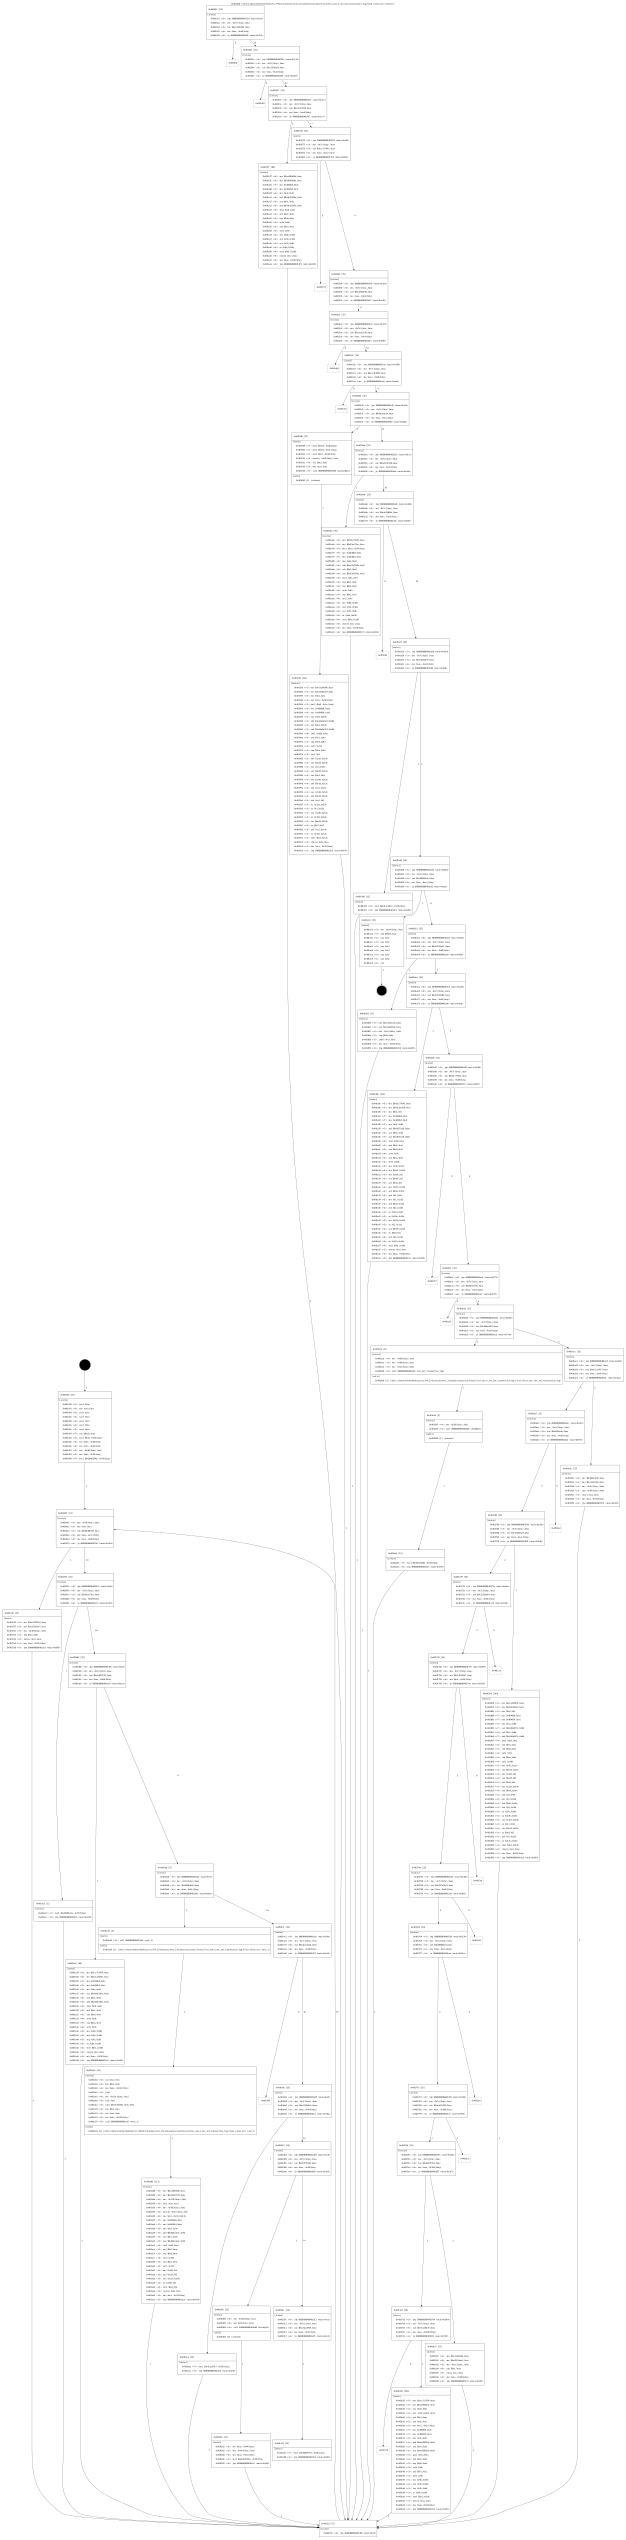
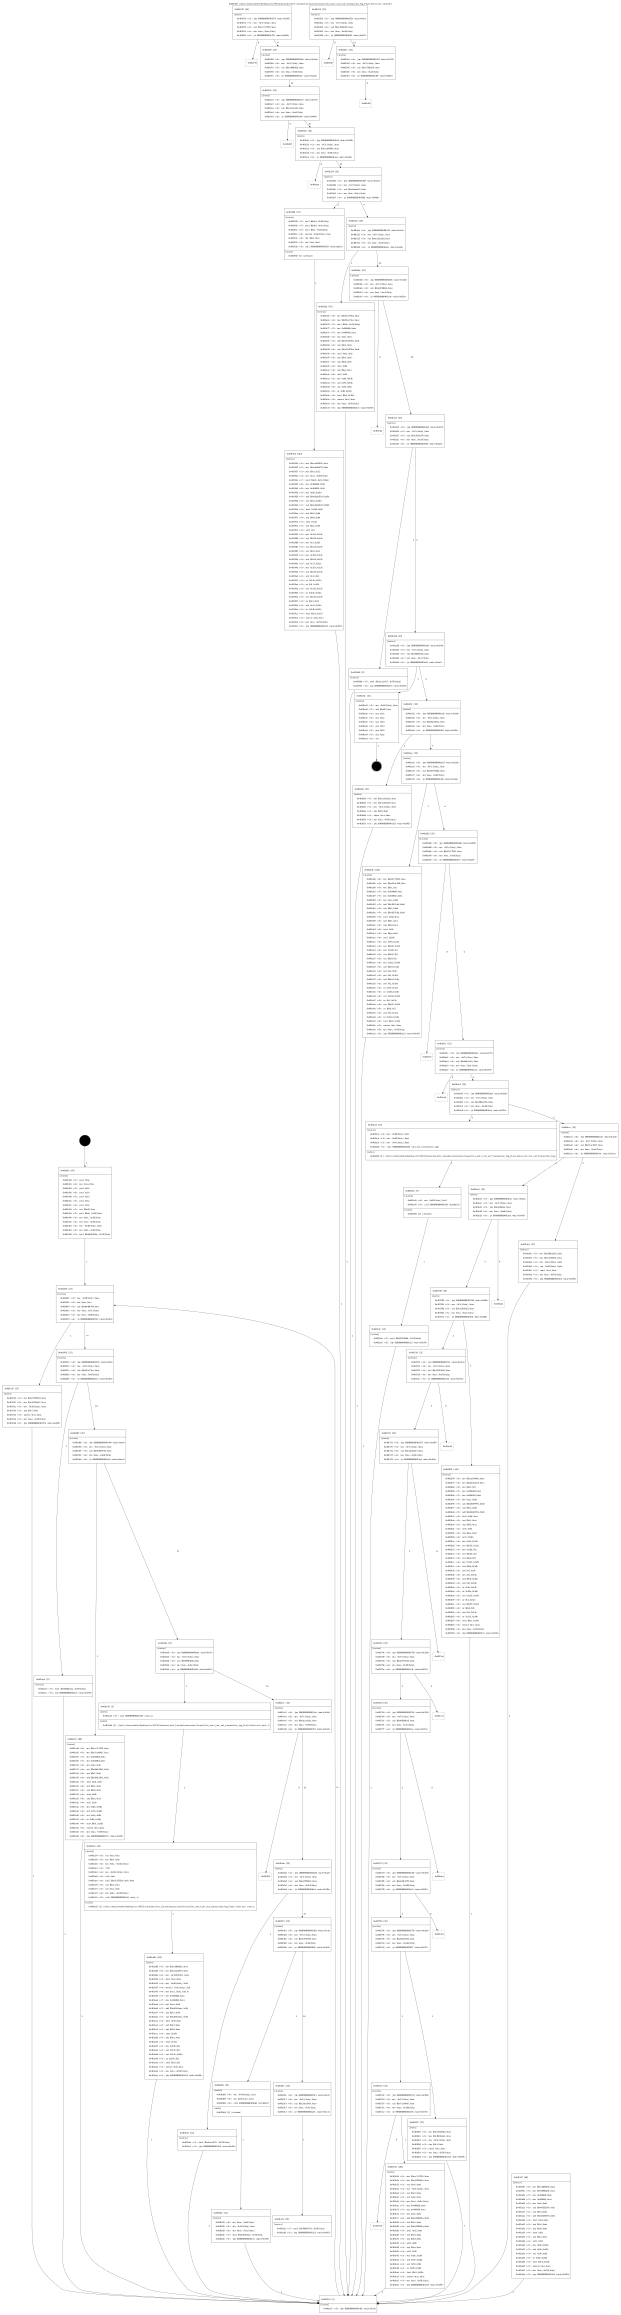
node "0x401557 [25]": removed
